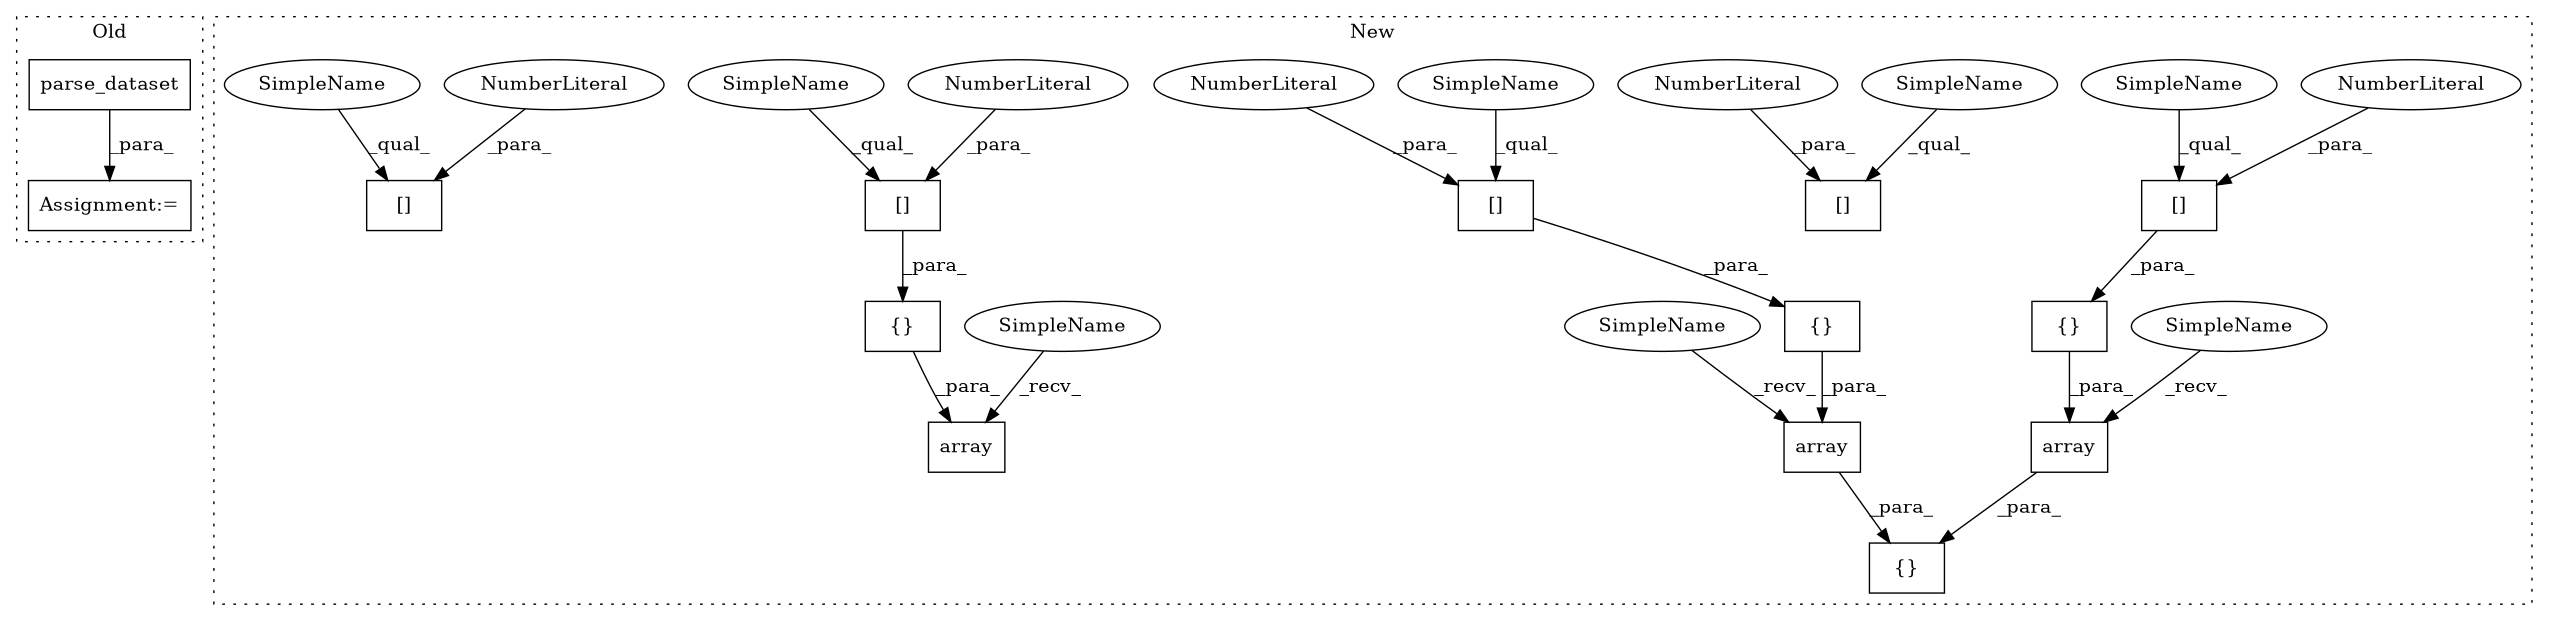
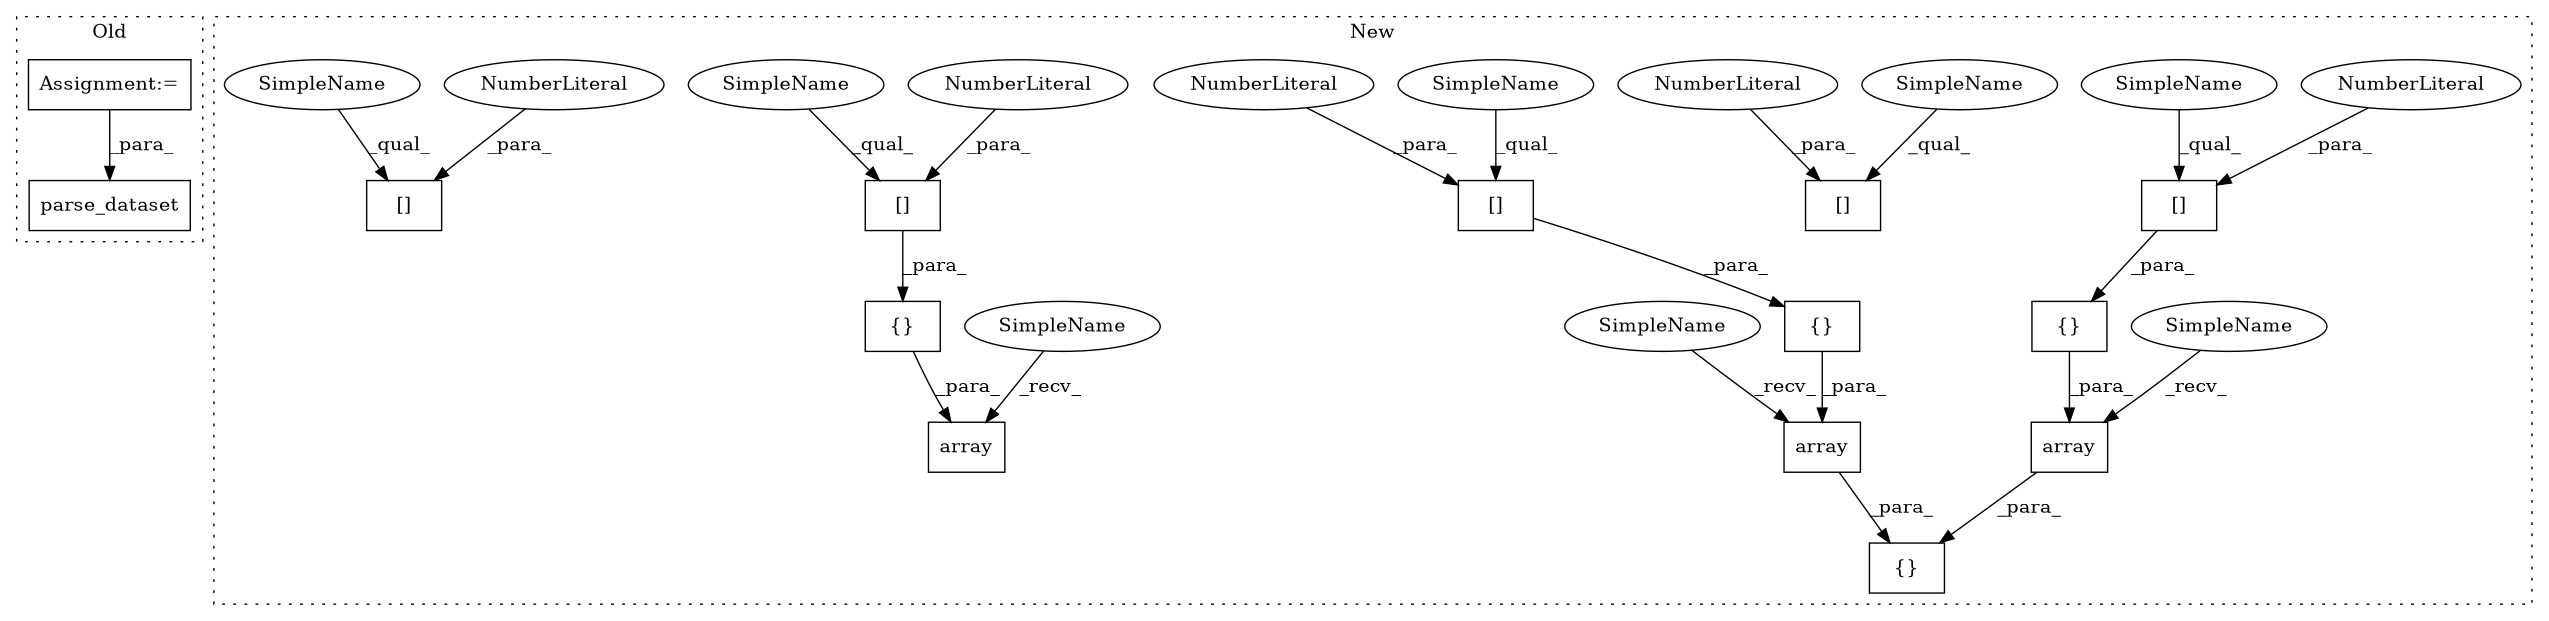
edge "parse_dataset" -> "Assignment:=": reversed
